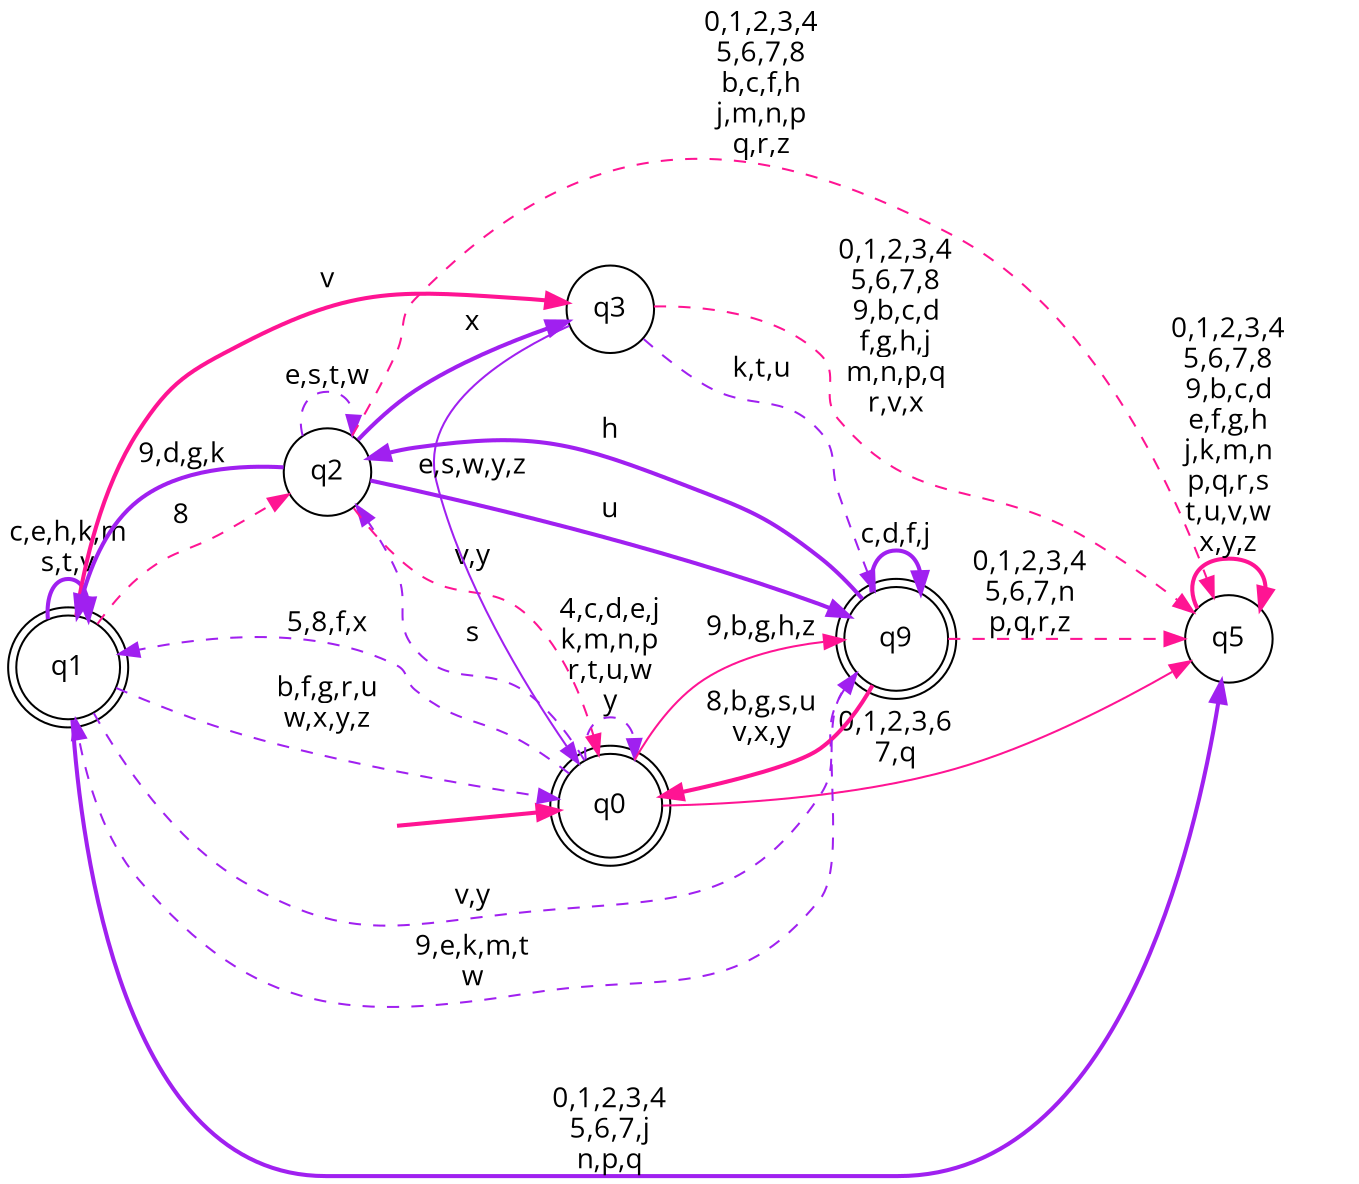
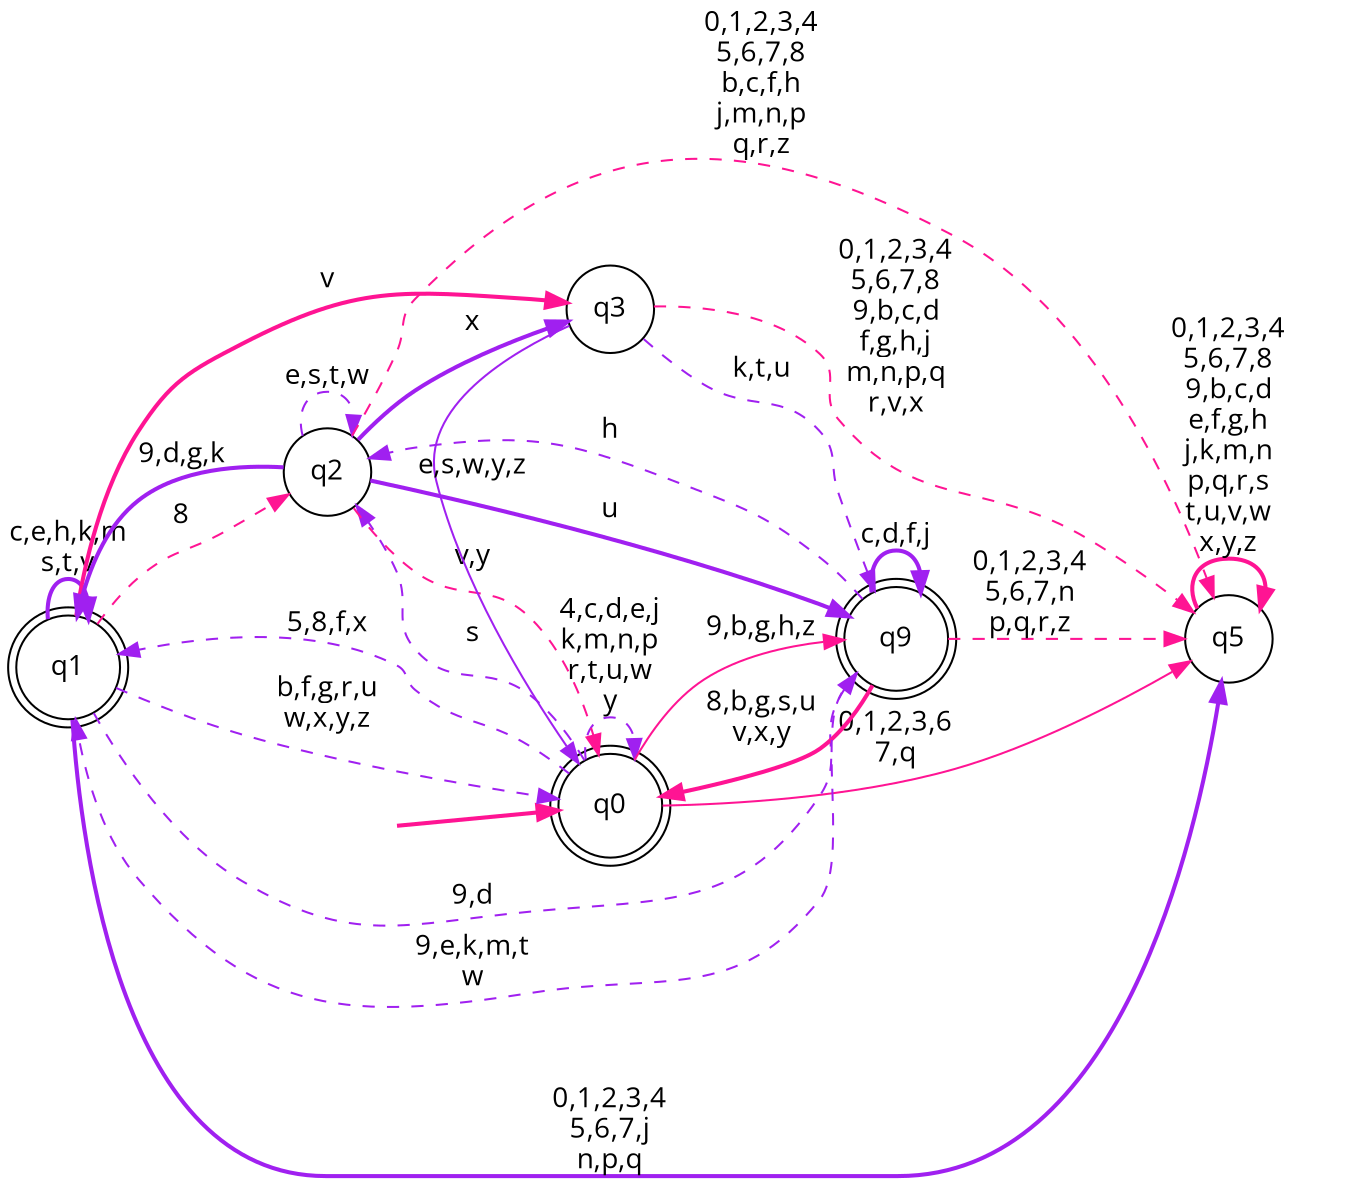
edge "q9" -> "q2": style bold -> dashed
edge "q1" -> "q9": label "v,y" -> "9,d"
